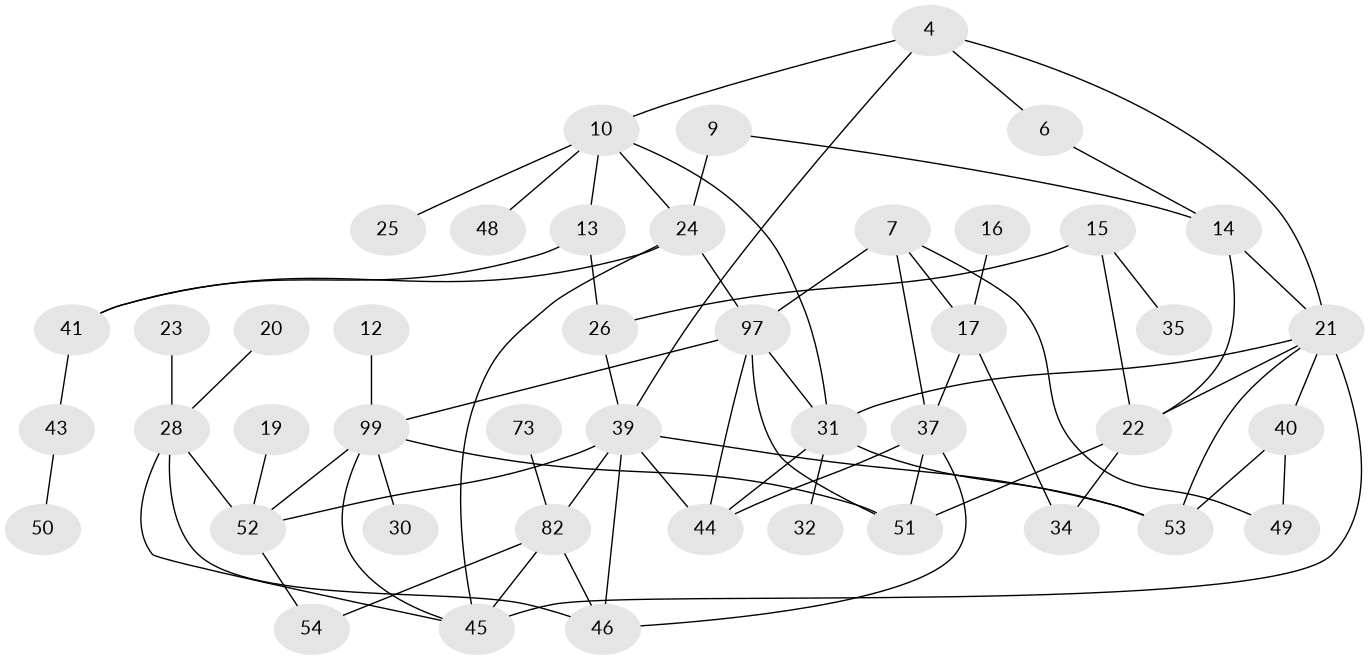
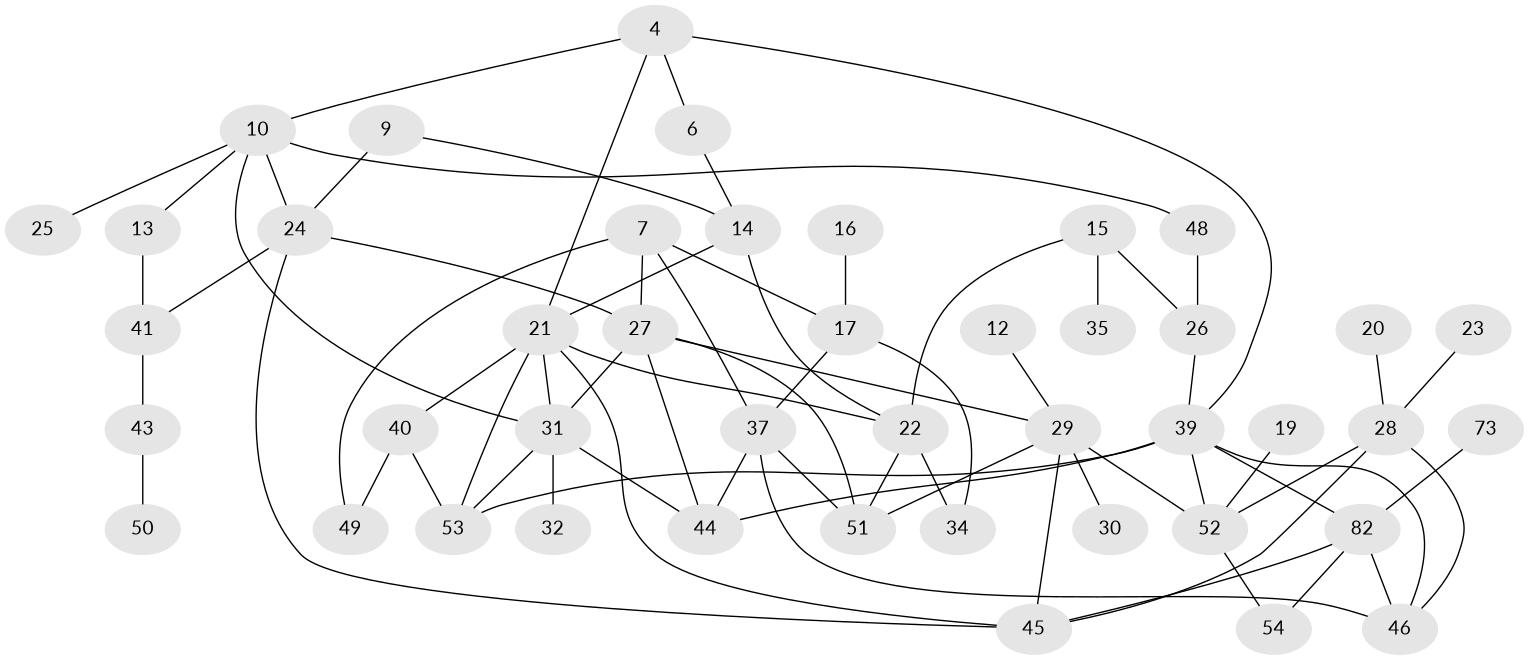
edge "13" -- "26": now "48" -- "26"
node "97": label "97" -> "27"
node "99": label "99" -> "29"
